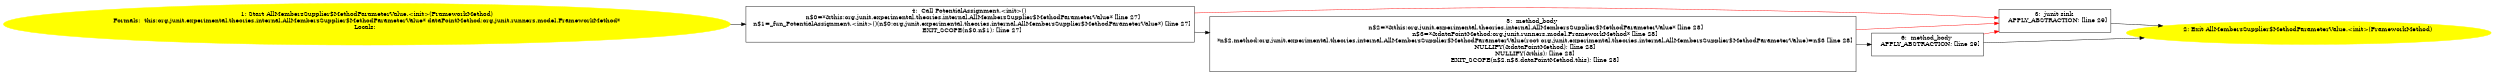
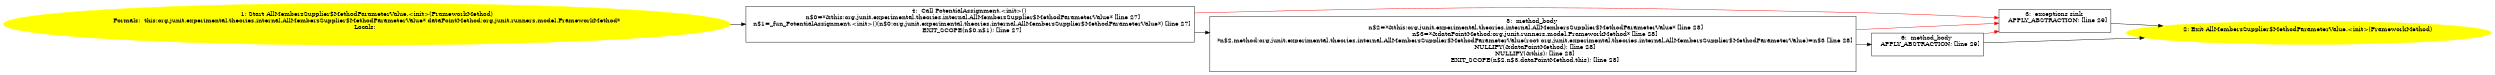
node "3:  junit sink APPLY_ABSTRACTION; [line 29]": label "3:  junit sink APPLY_ABSTRACTION; [line 29]" -> "3:  exceptions sink APPLY_ABSTRACTION; [line 29]"
